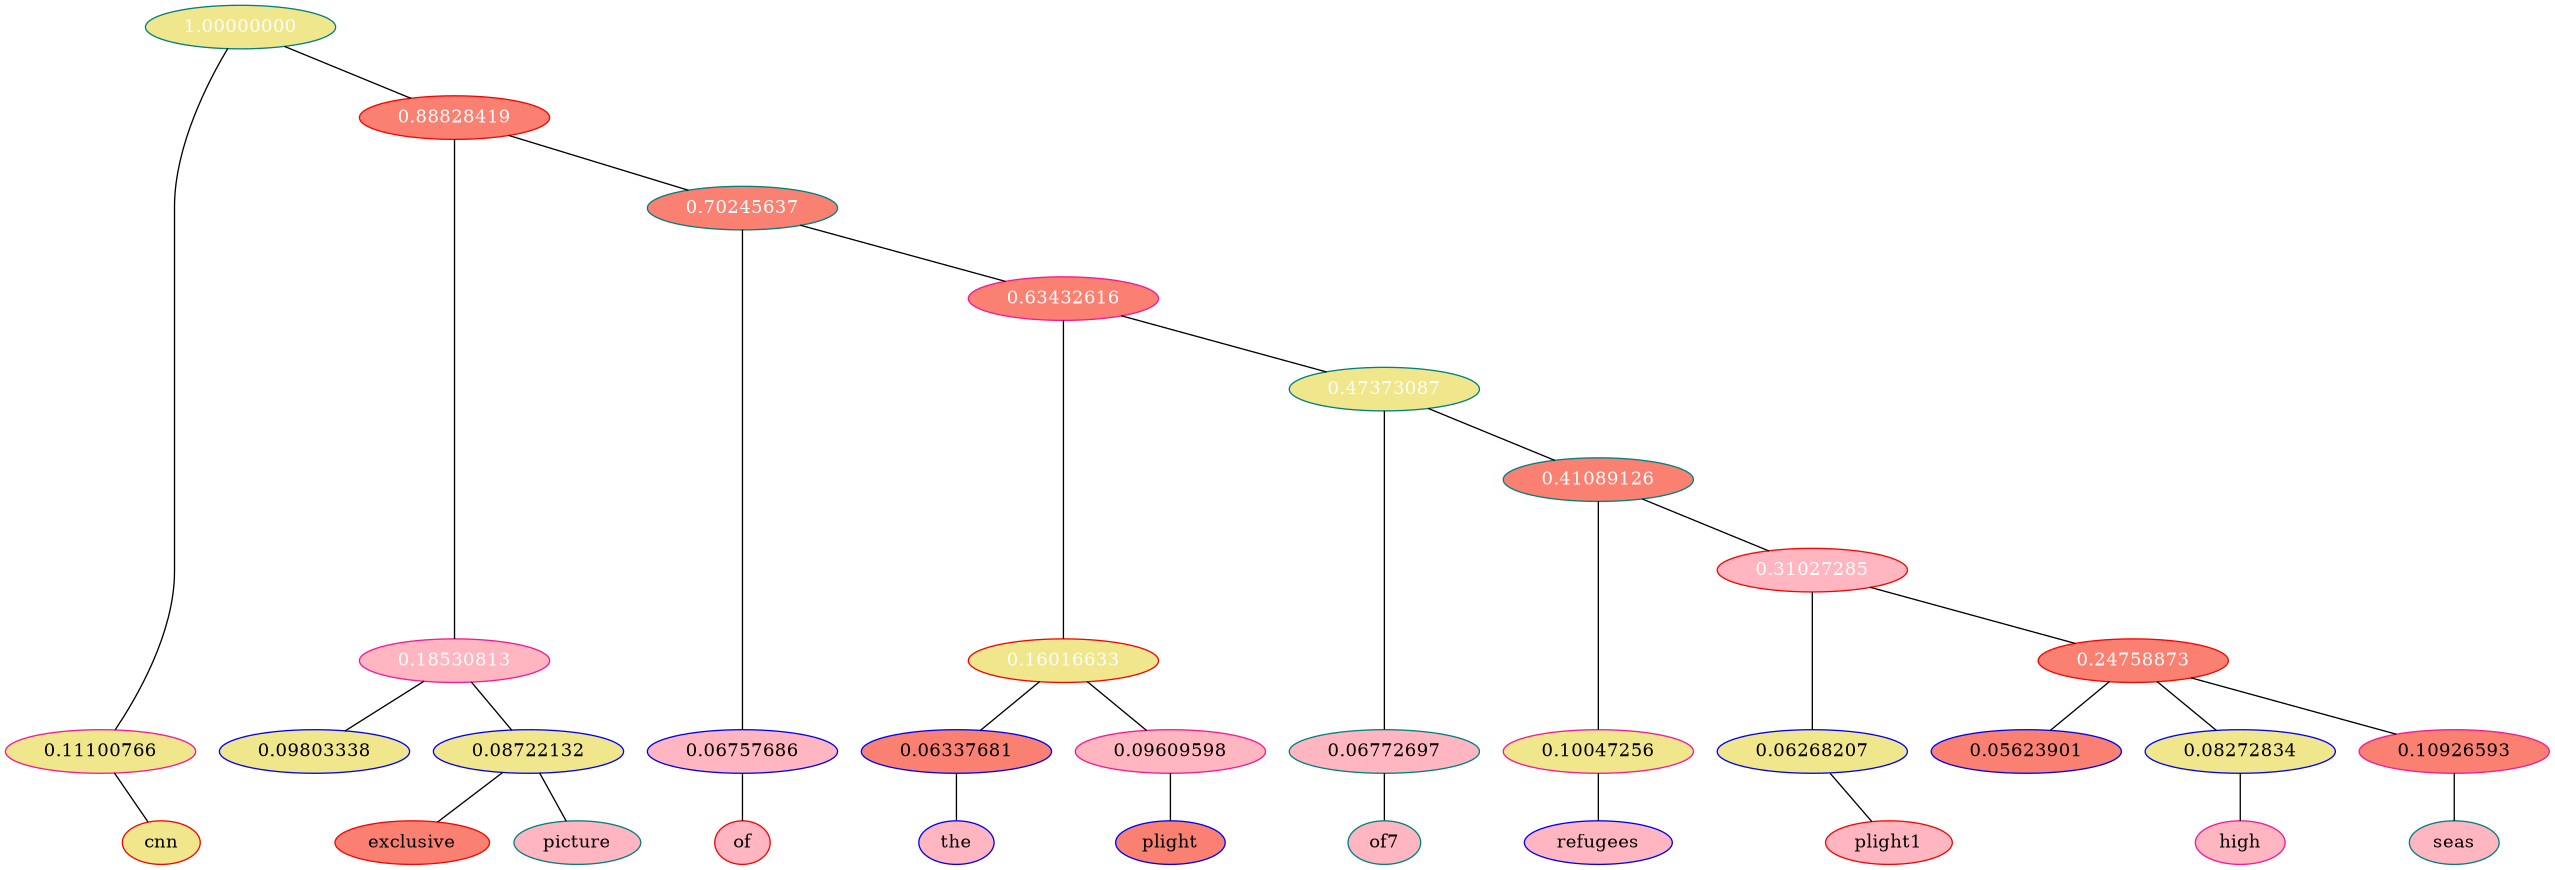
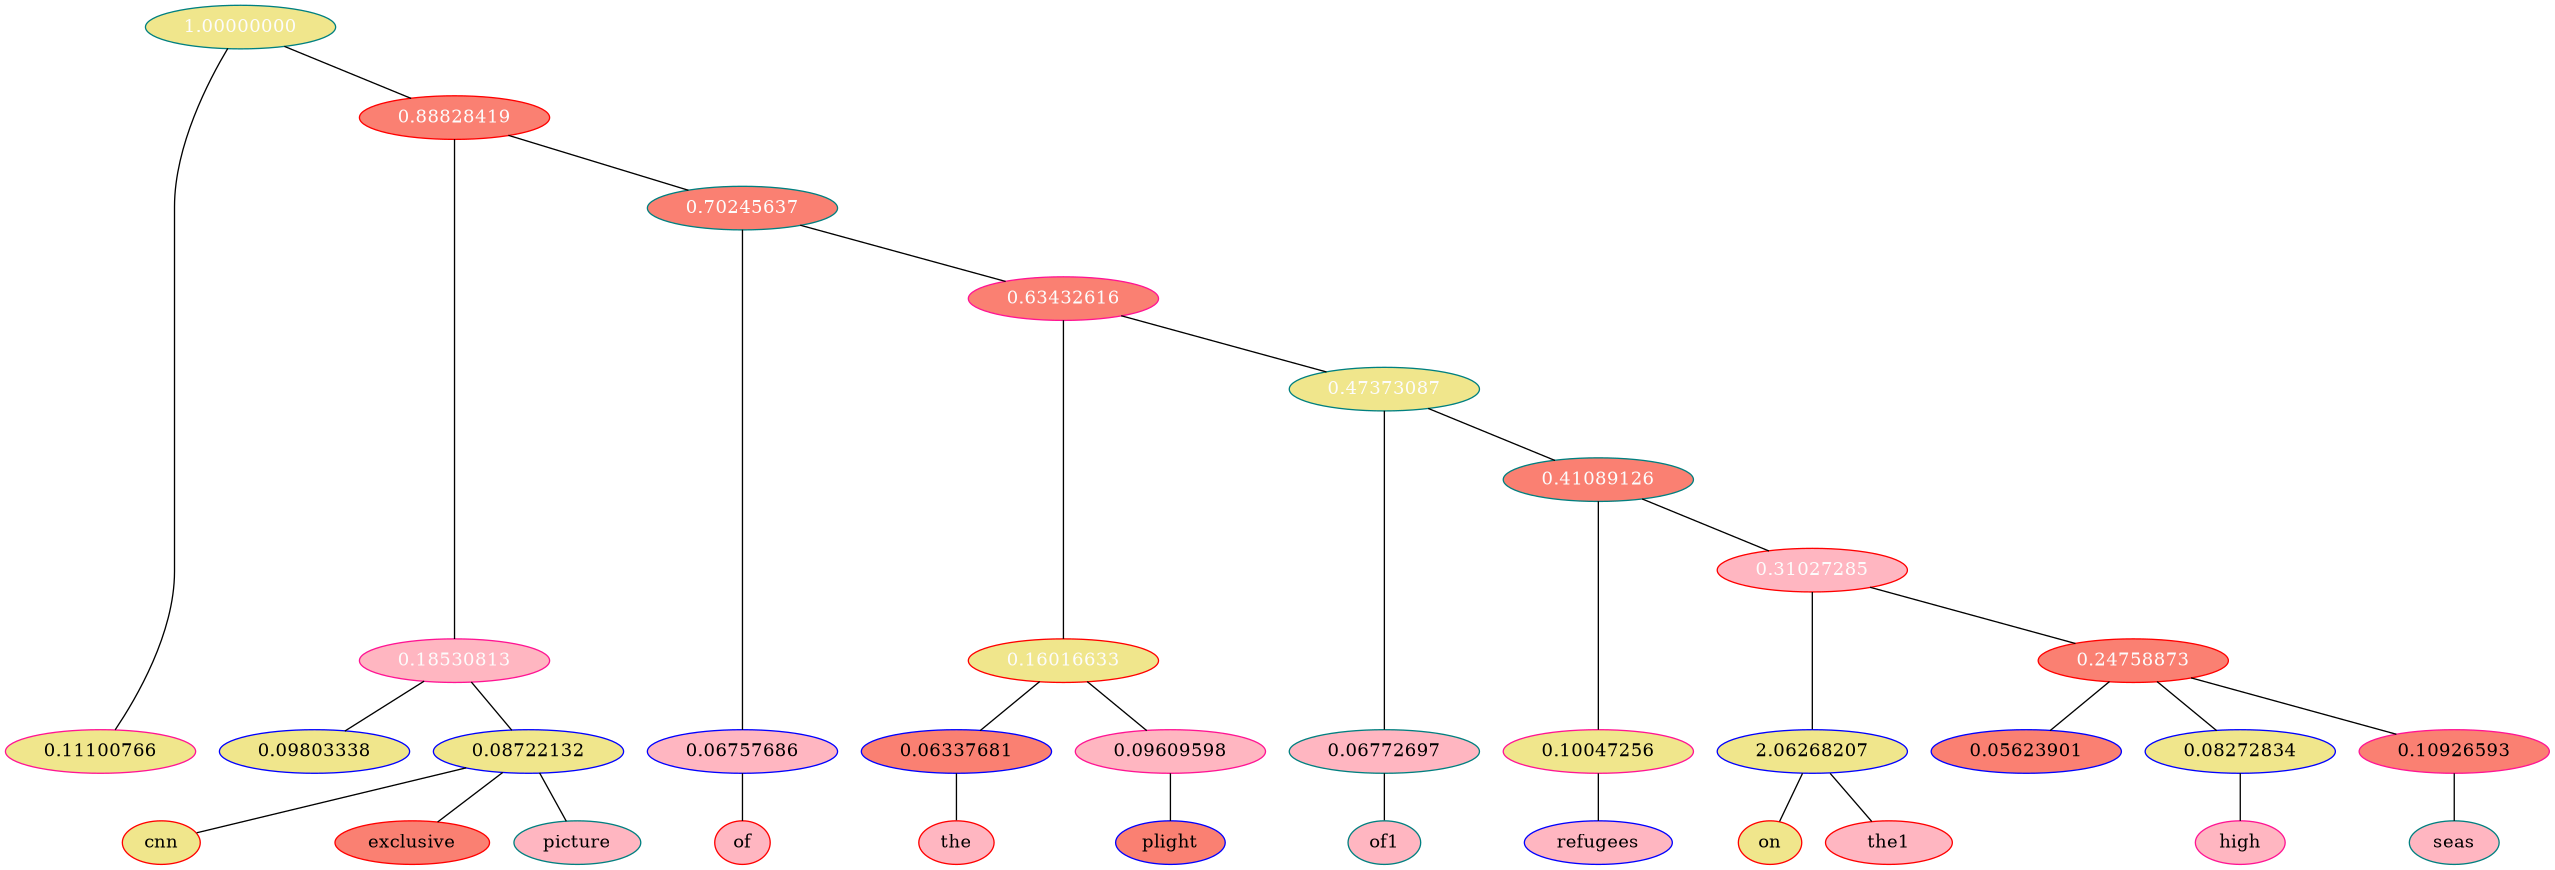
node "0.06268207": label "0.06268207" -> "2.06268207"
edge "0.11100766" -- "cnn": now "0.08722132" -- "cnn"
node "the": color blue -> red
node "of7": label "of7" -> "of1"
node "on": added
node "plight1": label "plight1" -> "the1"
